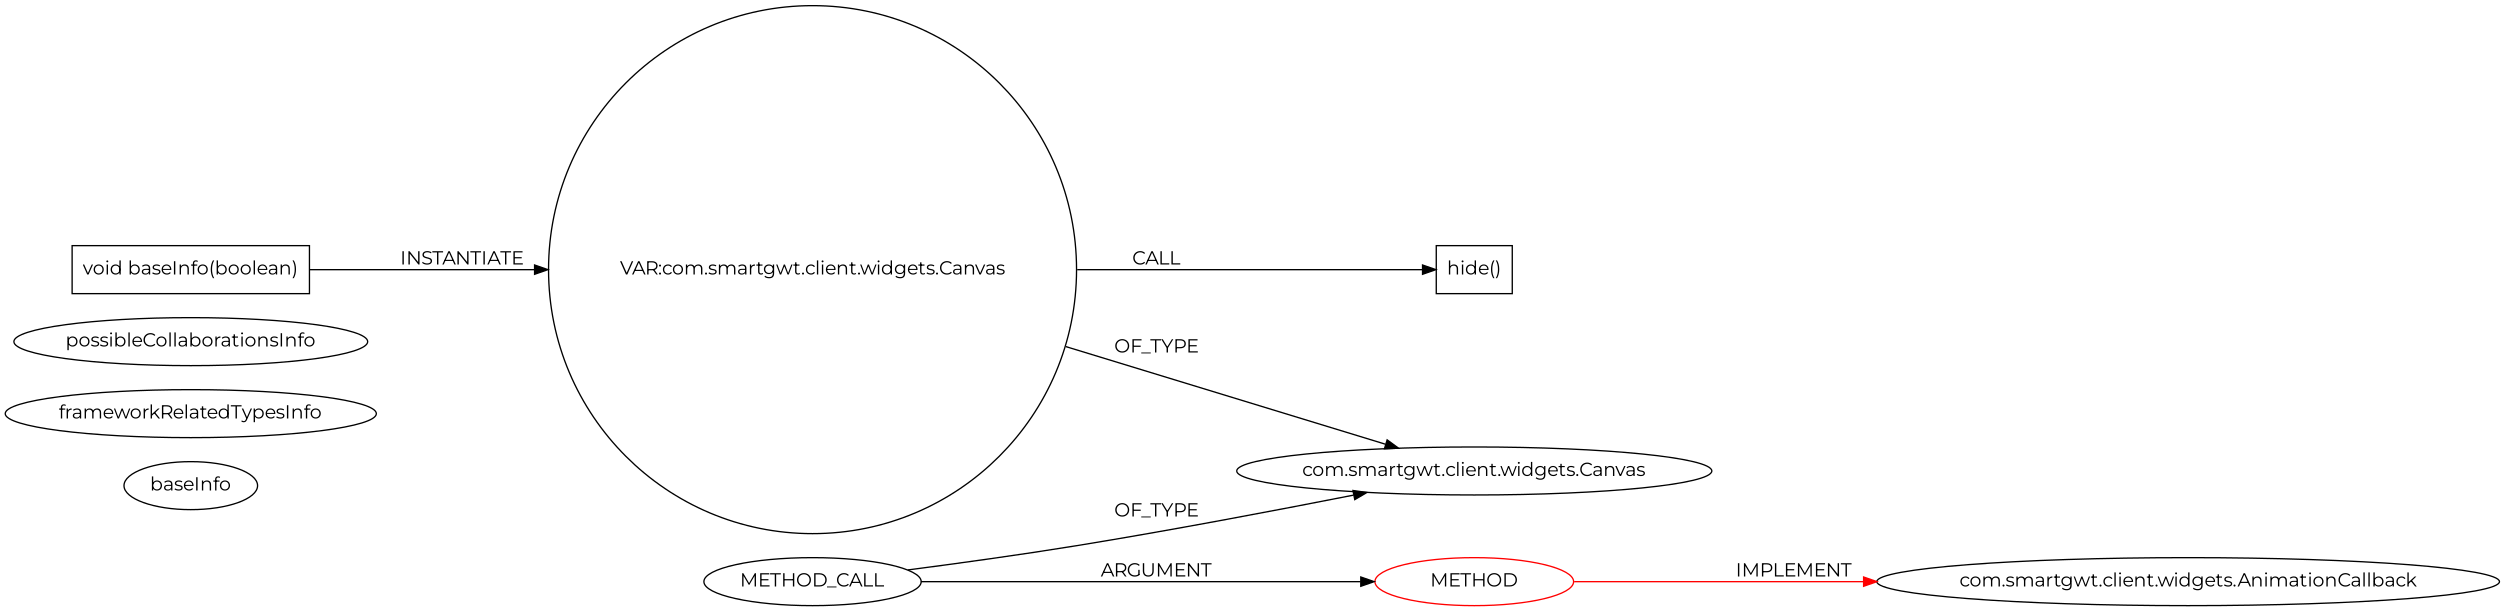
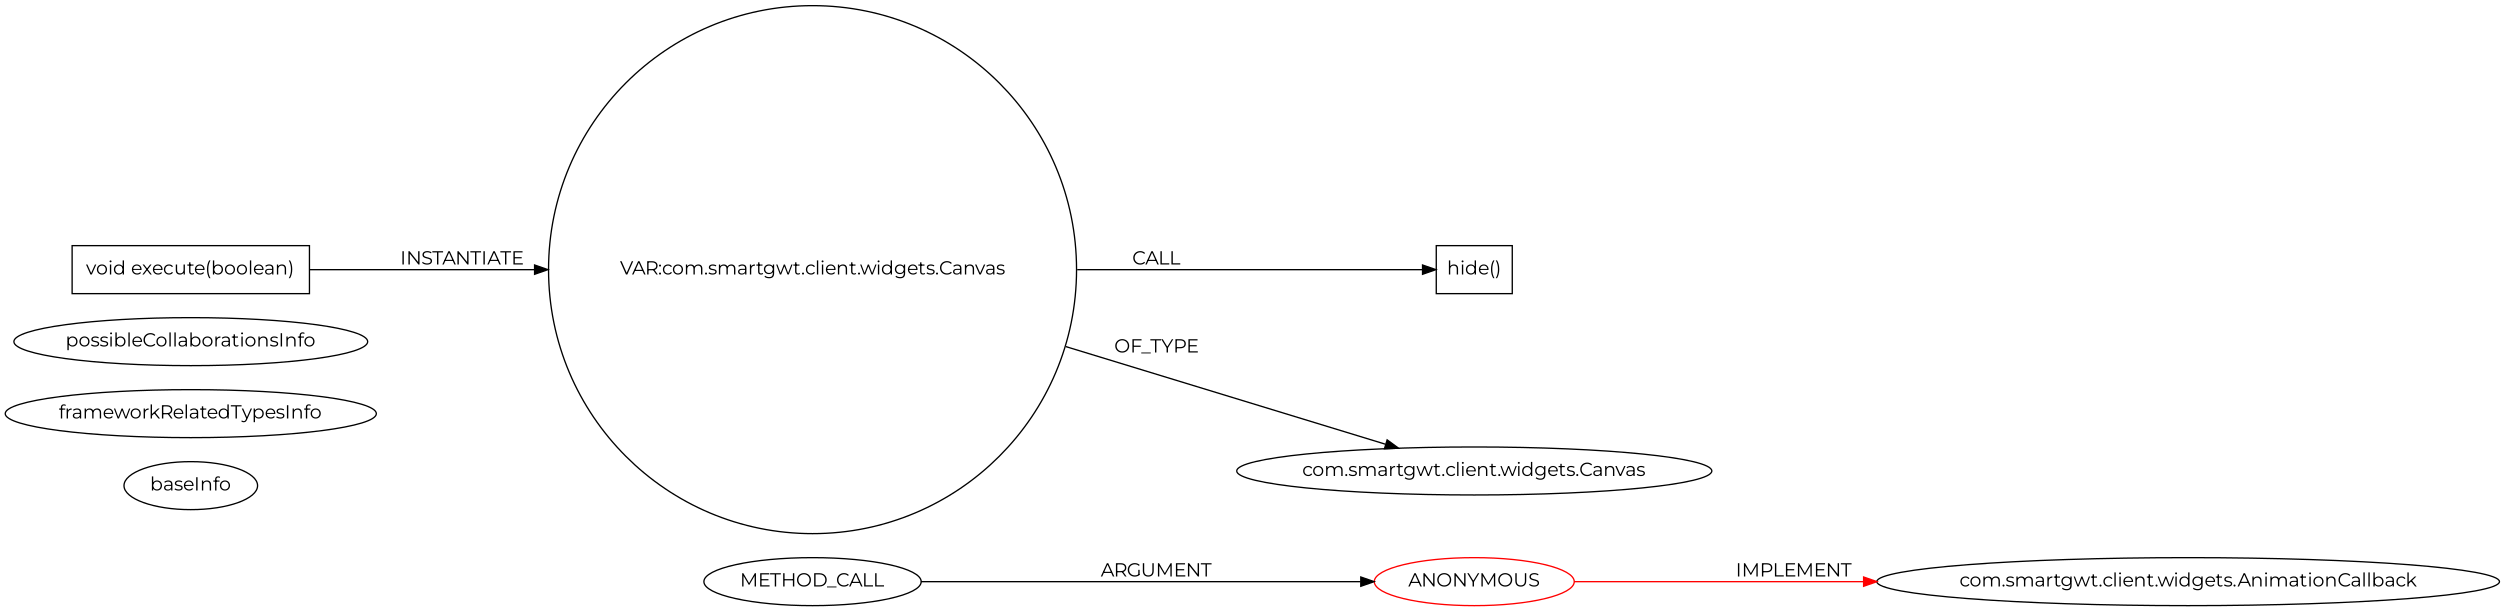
node "void baseInfo(boolean)": label "void baseInfo(boolean)" -> "void execute(boolean)"
edge "METHOD_CALL" -> "com.smartgwt.client.widgets.Canvas": removed, label "OF_TYPE"
node "METHOD": label "METHOD" -> "ANONYMOUS"
